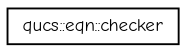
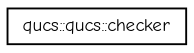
node "qucs::eqn::checker": label "qucs::eqn::checker" -> "qucs::qucs::checker"
